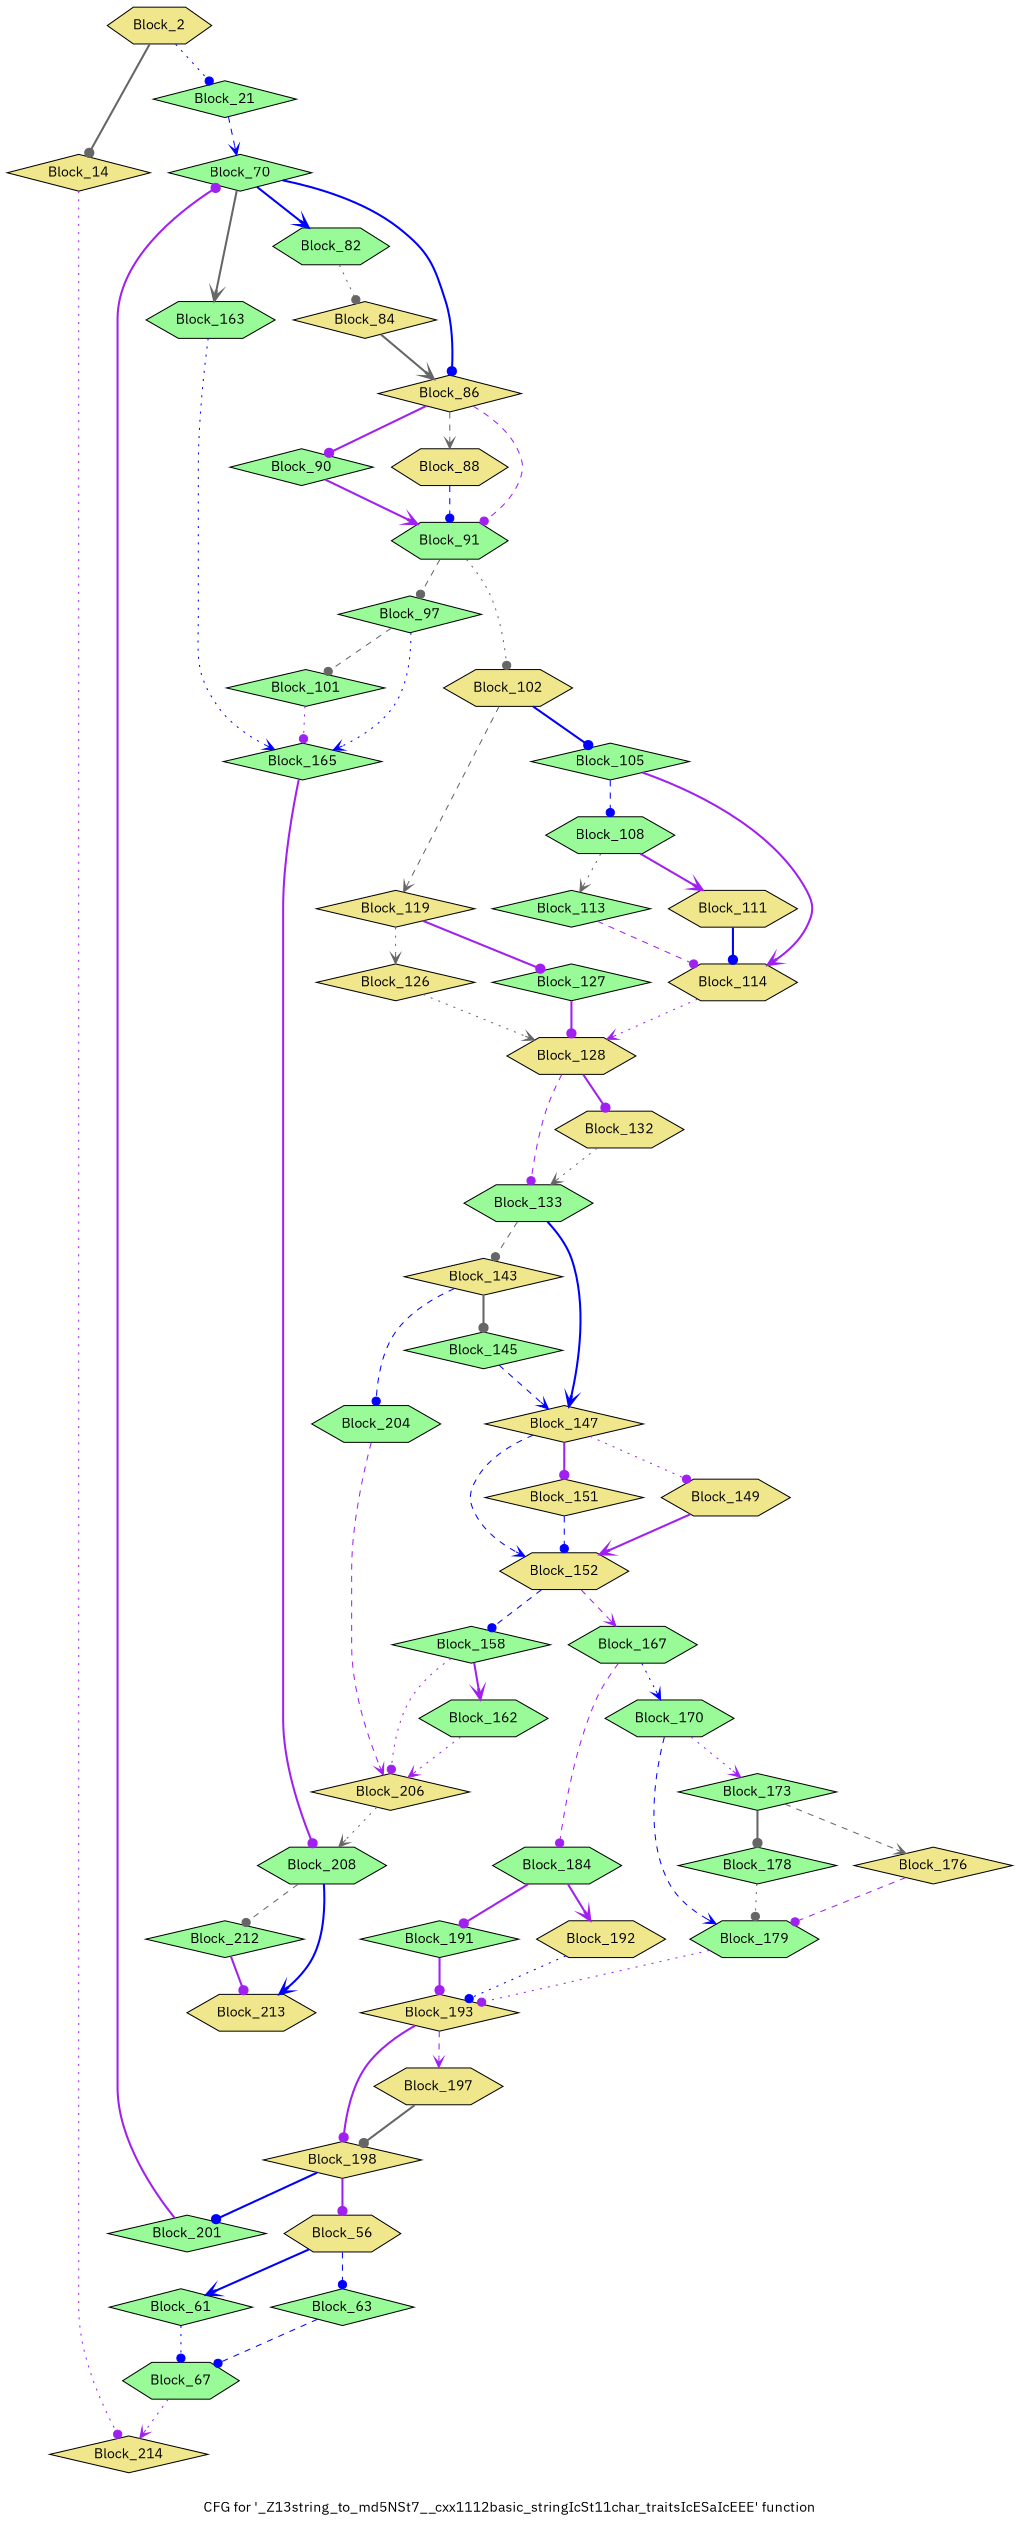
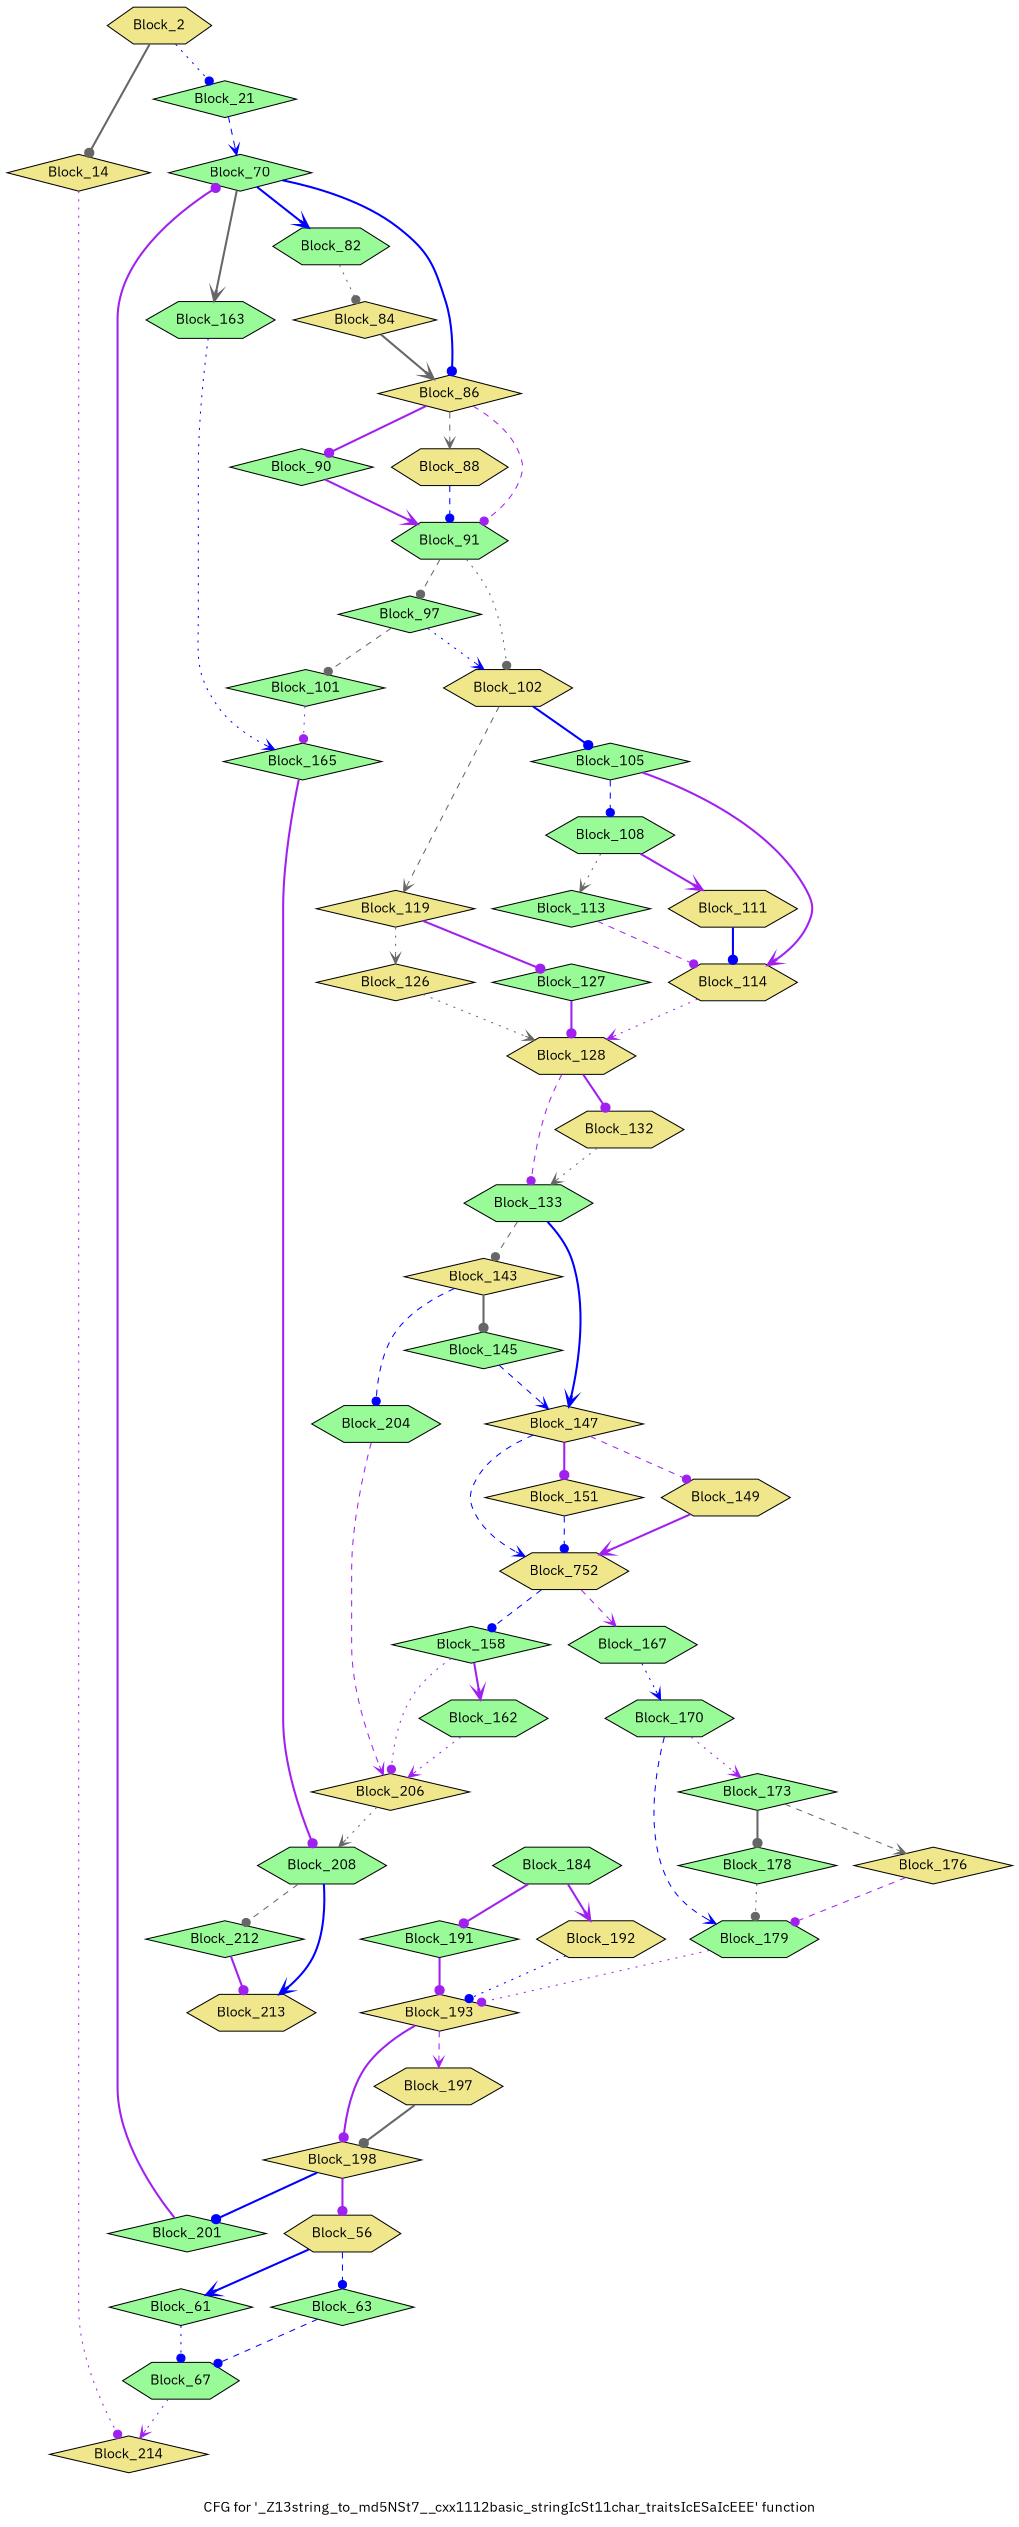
edge "Block_97" -> "Block_165": now "Block_97" -> "Block_102"
edge "Block_147" -> "Block_149": style dotted -> dashed
node "Block_152": label "Block_152" -> "Block_752"
edge "Block_167" -> "Block_184": removed
